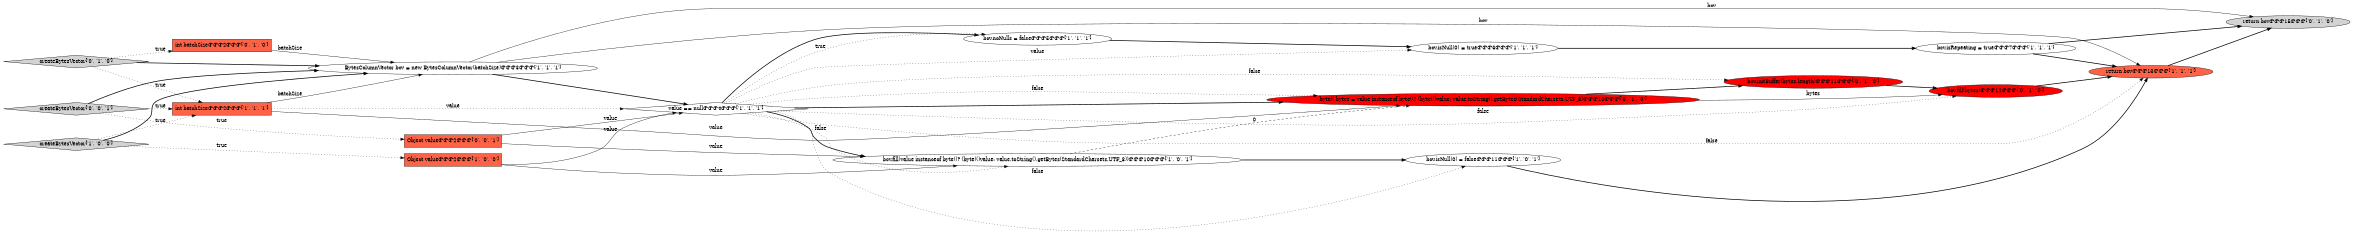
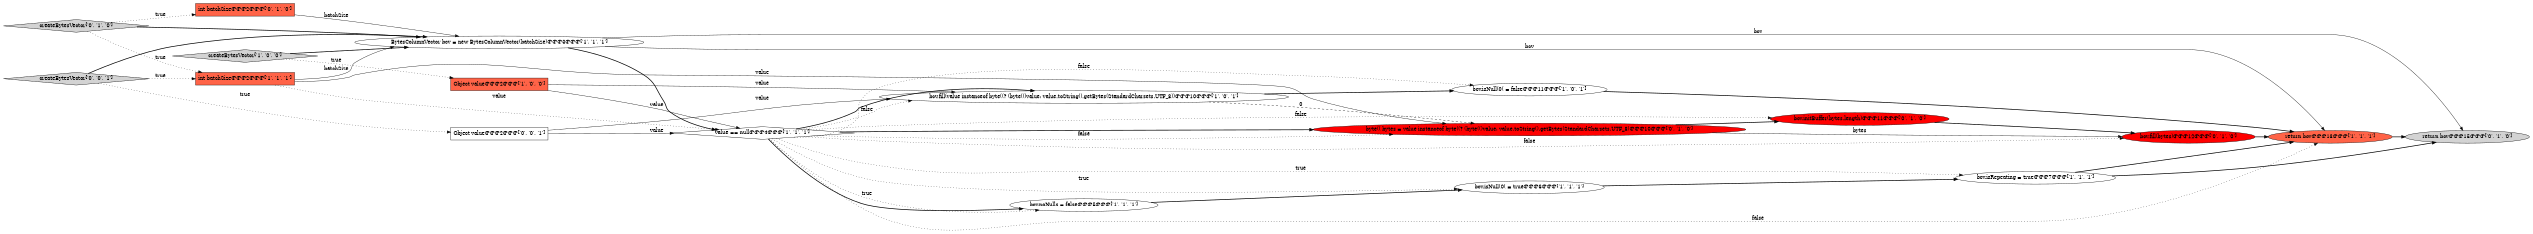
edge "value == null@@@4@@@['1', '1', '1']" -> "bcv.isNull(0( = true@@@6@@@['1', '1', '1']": label "value" -> "true"
edge "createBytesVector['1', '0', '0']" -> "int batchSize@@@2@@@['1', '1', '1']": removed, label "true"
node "Object value@@@2@@@['0', '0', '1']": fillcolor tomato -> white
edge "value == null@@@4@@@['1', '1', '1']" -> "bcv.isRepeating = true@@@7@@@['1', '1', '1']": added, label "true"
